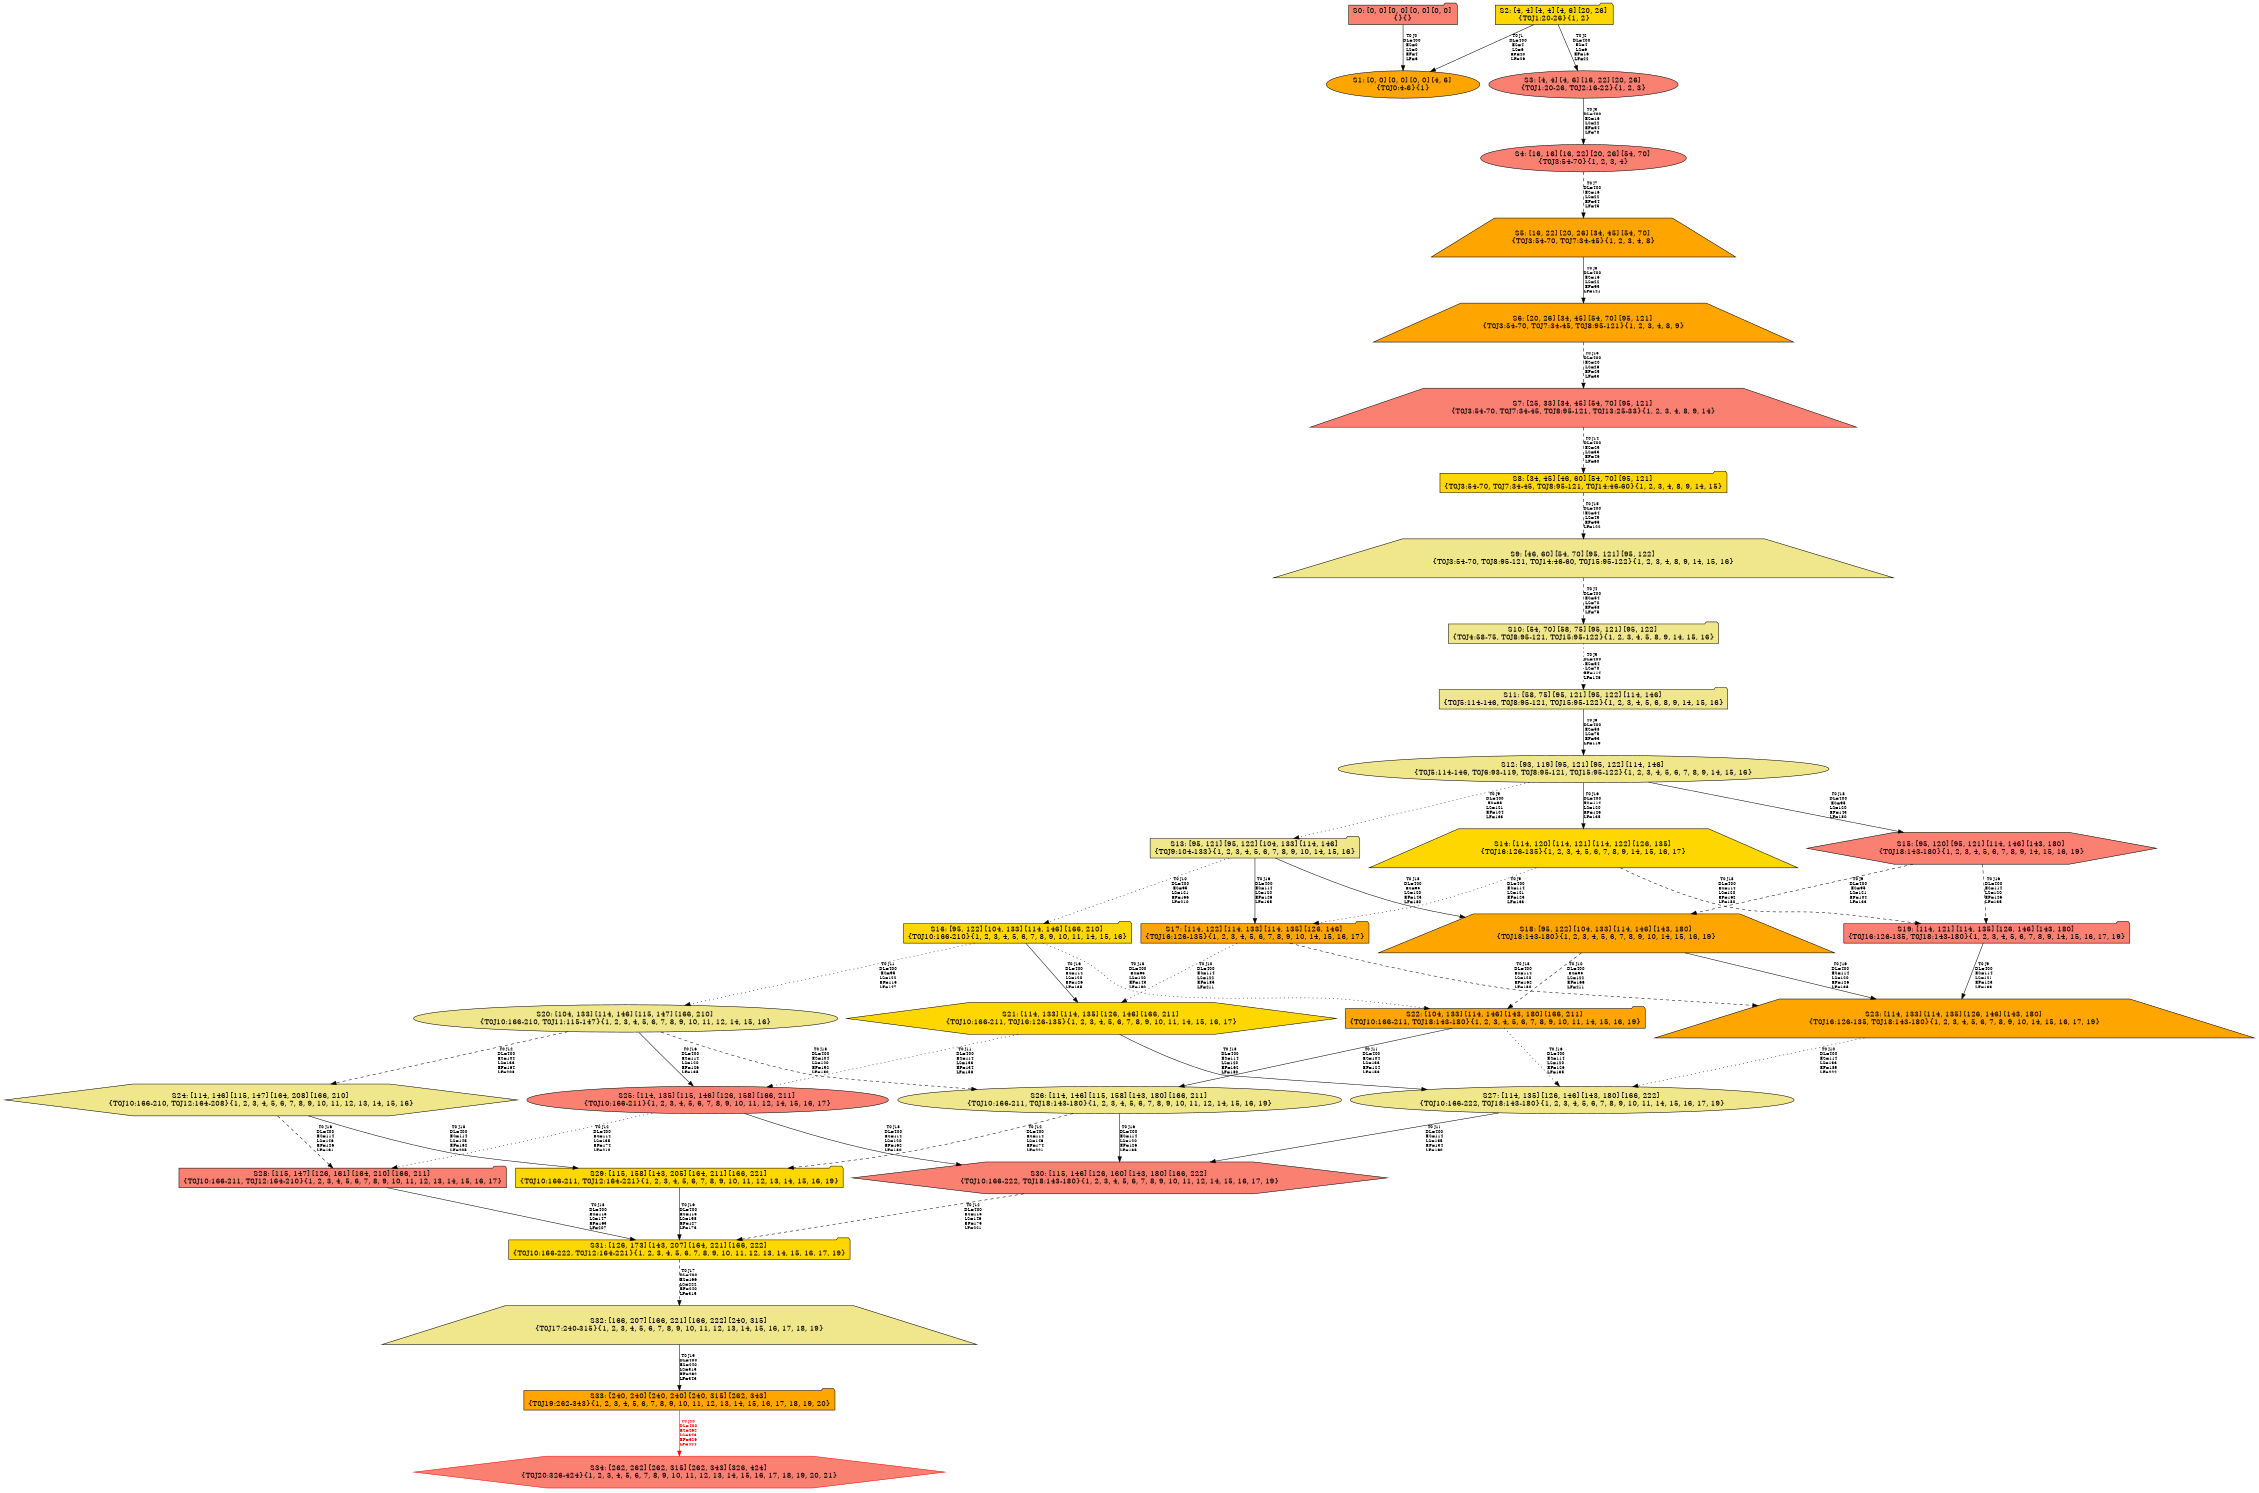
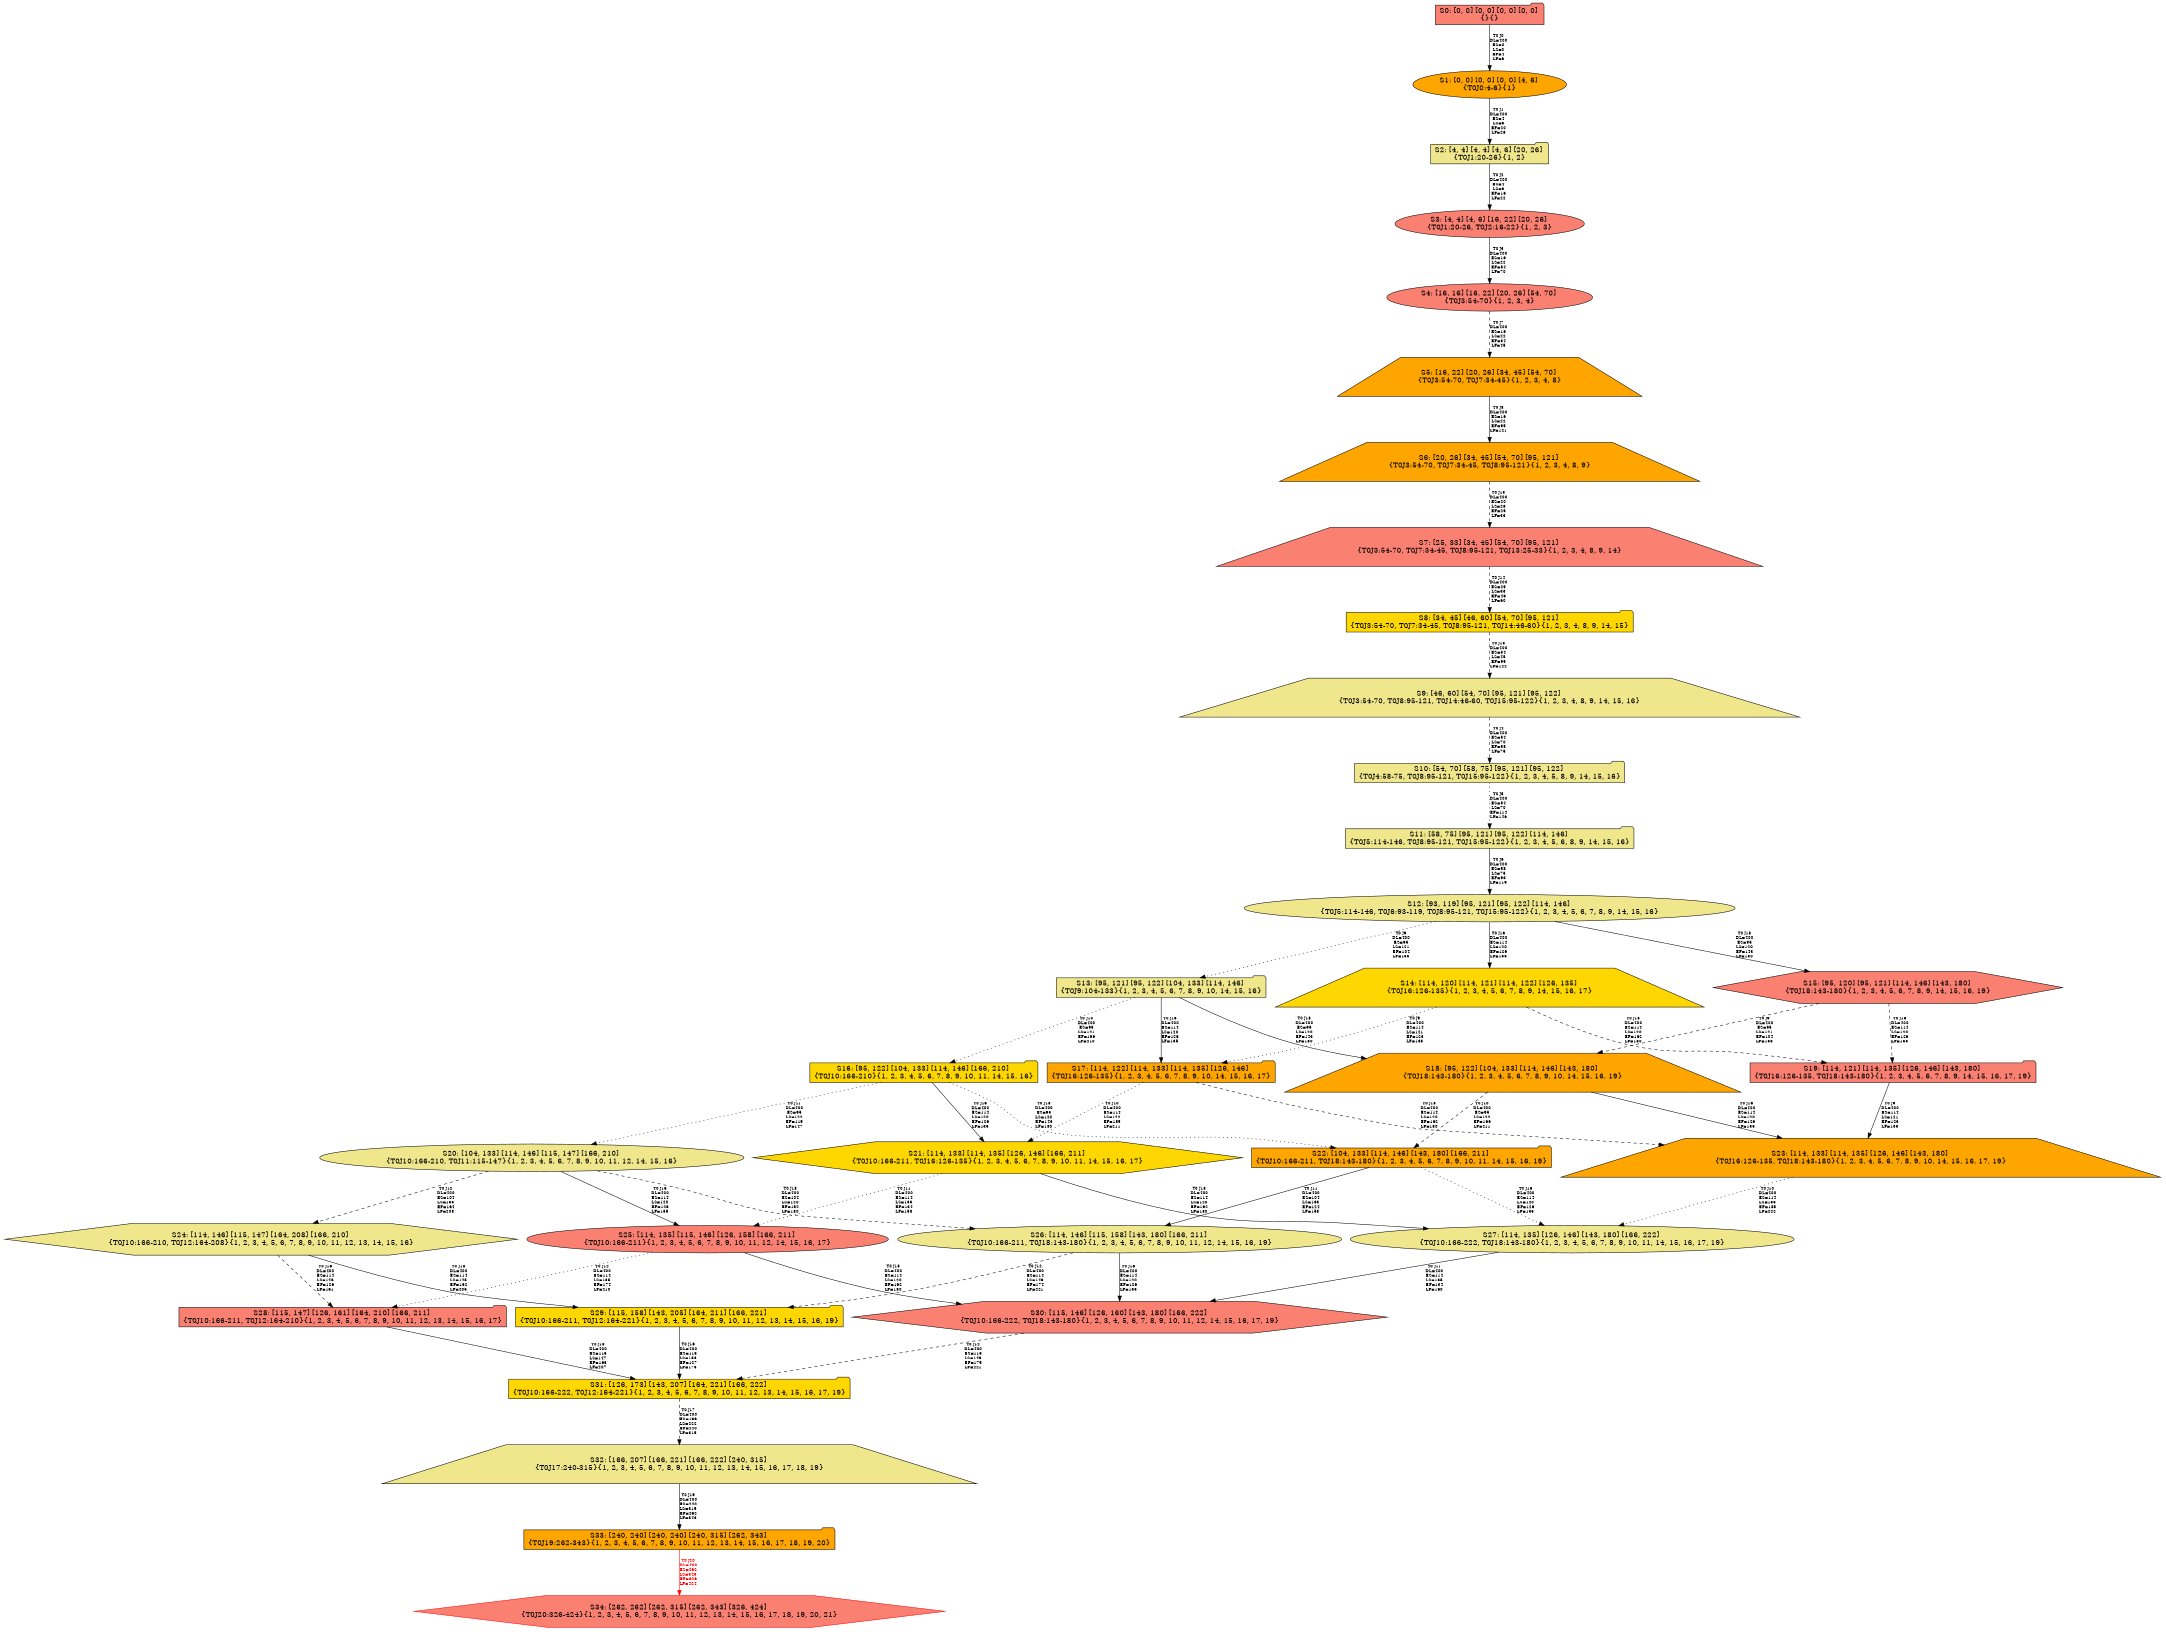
node "S2: [4, 4] [4, 4] [4, 6] [20, 26] {T0J1:20-26}{1, 2}": fillcolor gold -> khaki
edge "S2: [4, 4] [4, 4] [4, 6] [20, 26] {T0J1:20-26}{1, 2}" -> "S1: [0, 0] [0, 0] [0, 0] [4, 6] {T0J0:4-6}{1}": reversed
